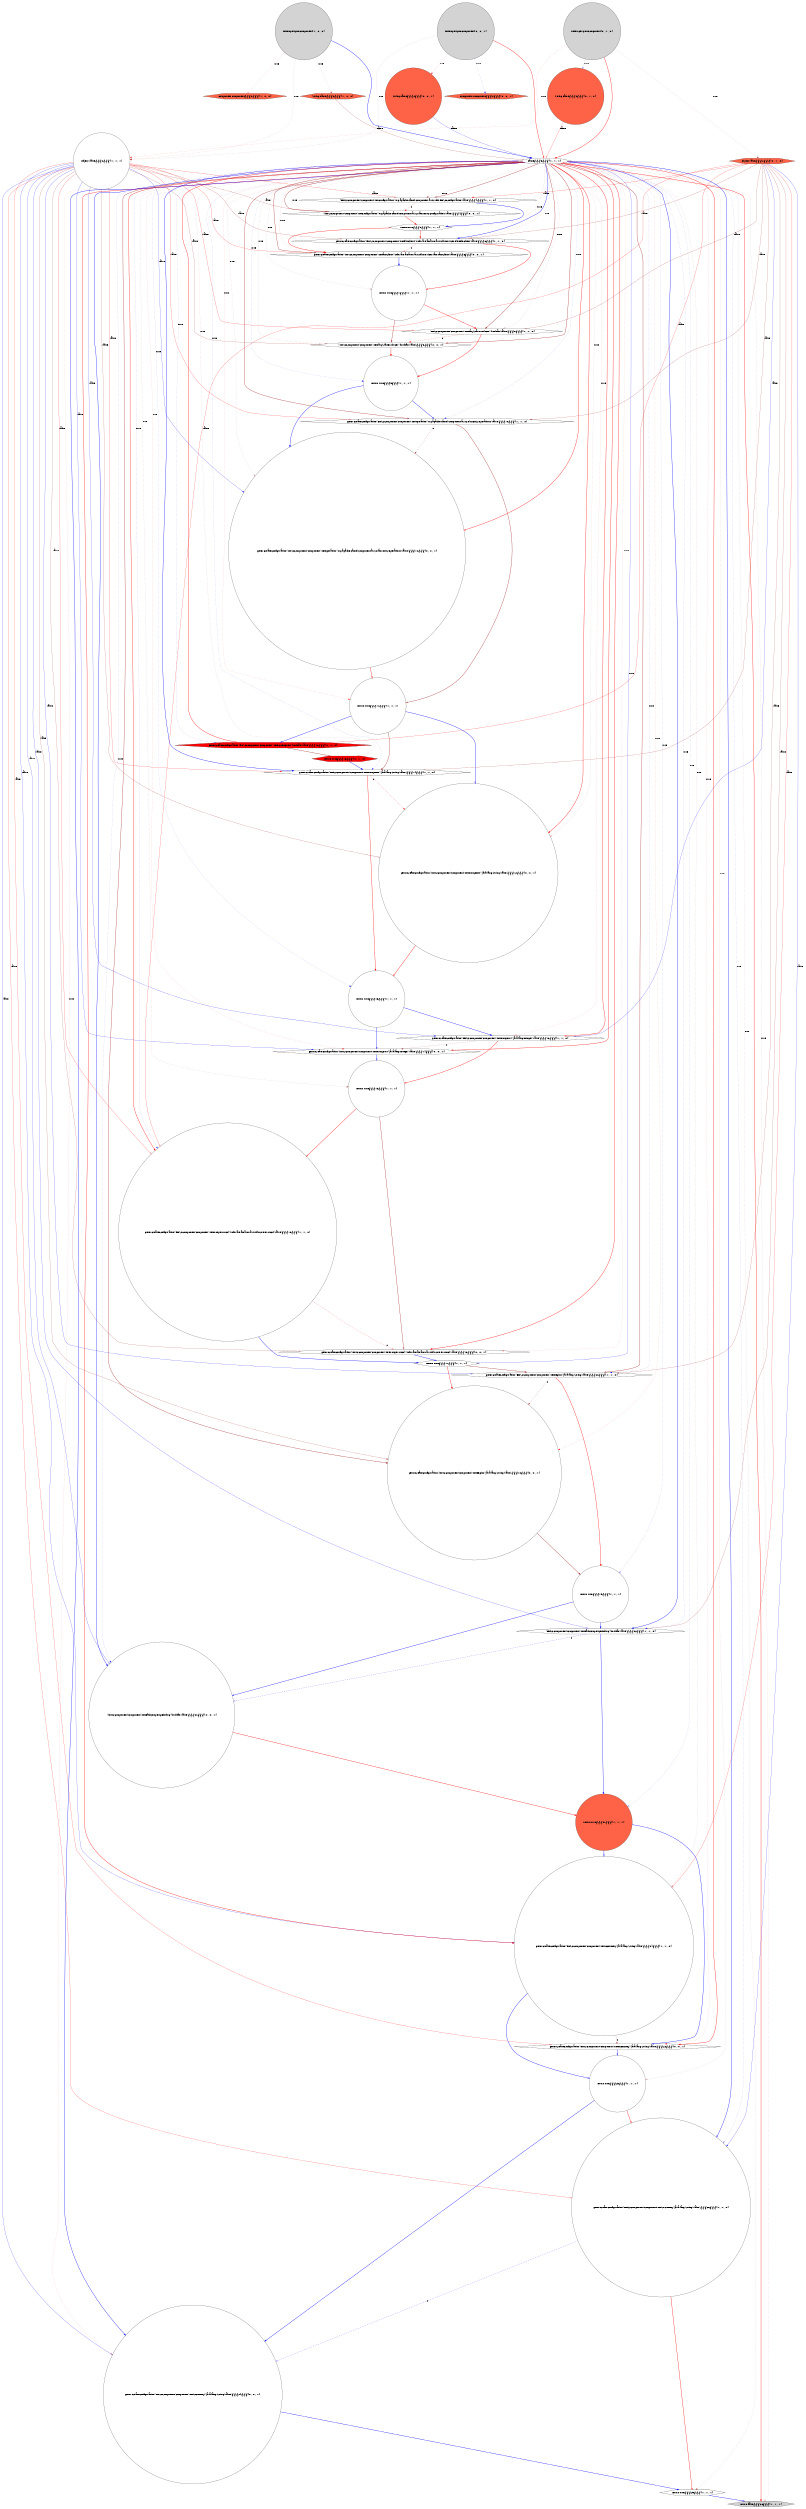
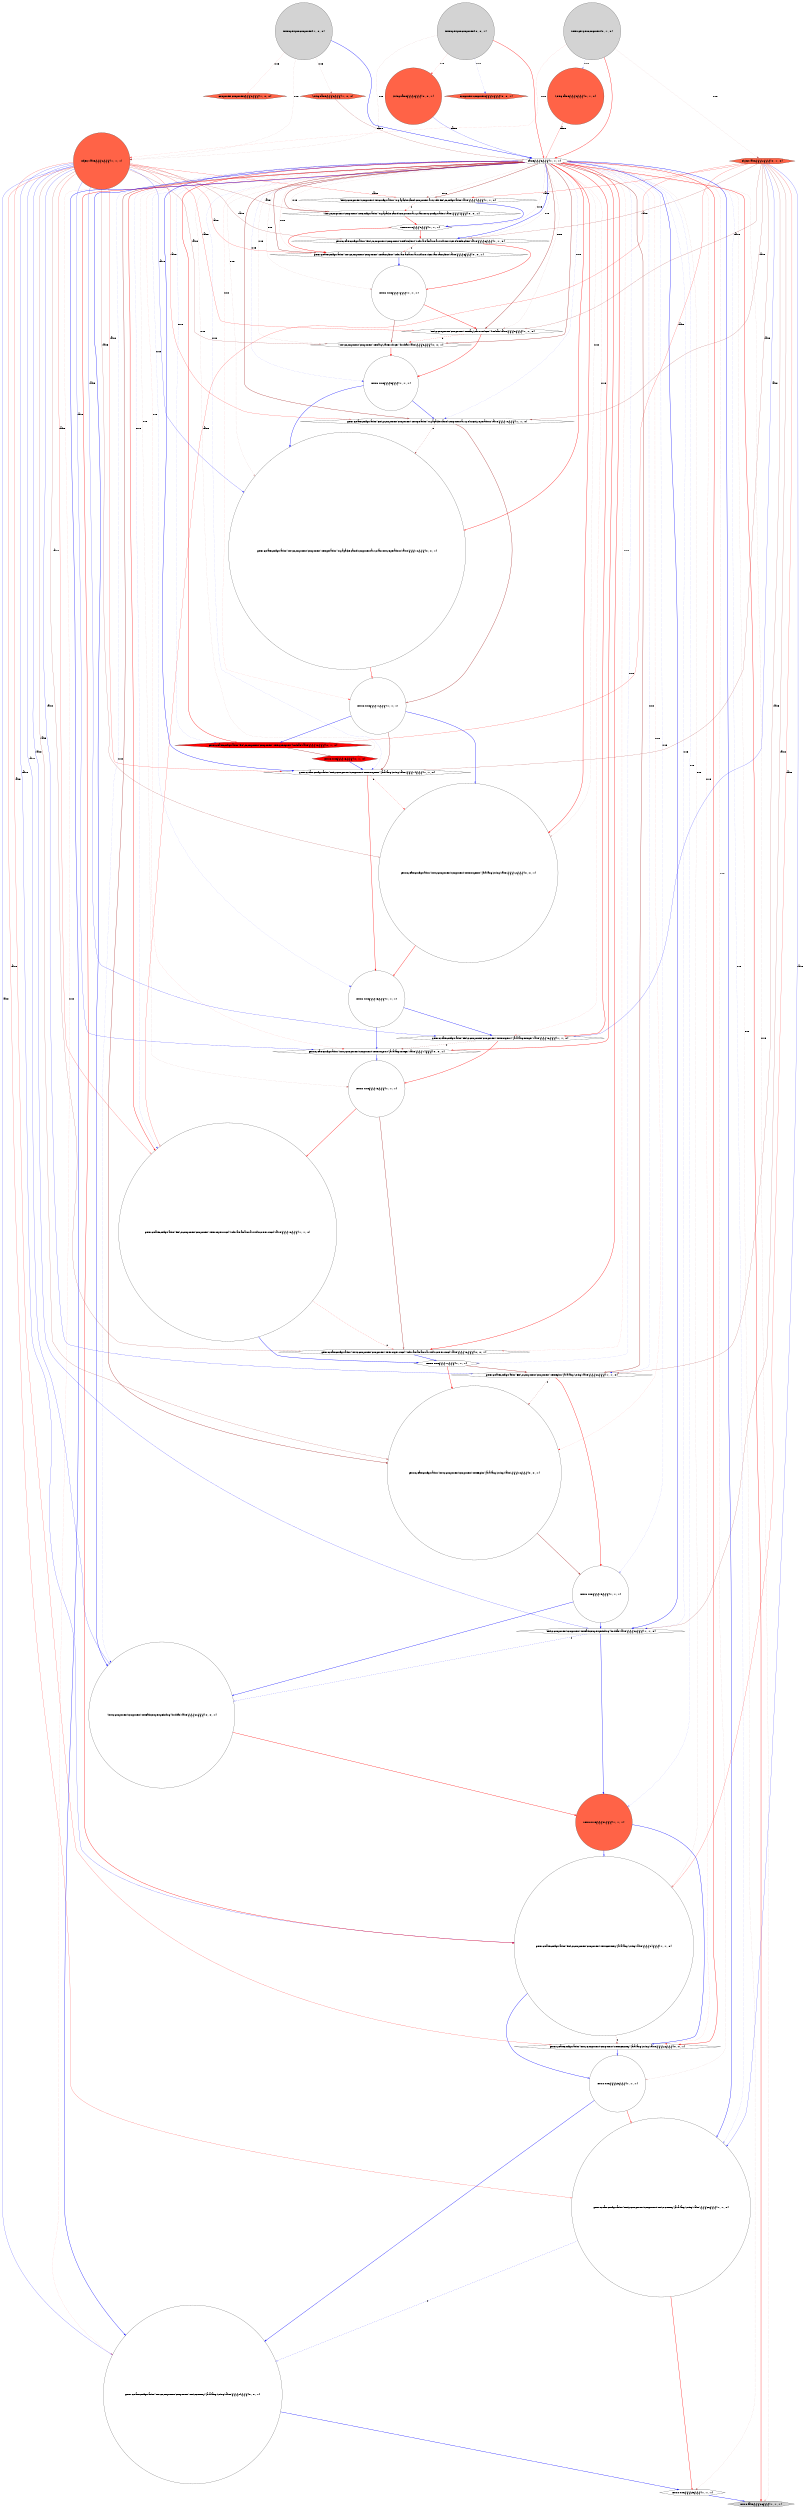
node "Object value@@@2@@@['1', '1', '1']": fillcolor white -> tomato
edge "name@@@3@@@['1', '1', '1']" -> "return true@@@17@@@['1', '1', '1']": style solid -> dotted
